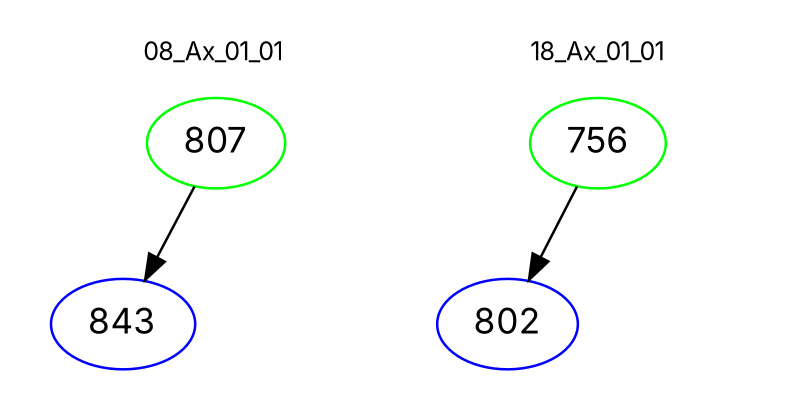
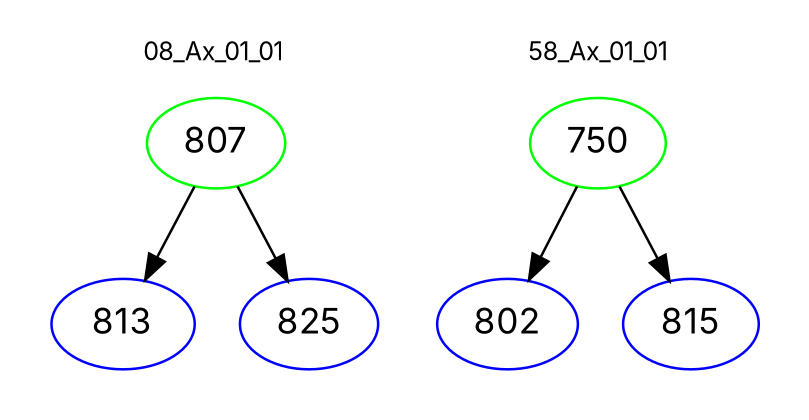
cluster "18_Ax_01_01": label "18_Ax_01_01" -> "58_Ax_01_01"
node "756": label "756" -> "750"
node "843": label "843" -> "813"
node "825": added
node "815": added
